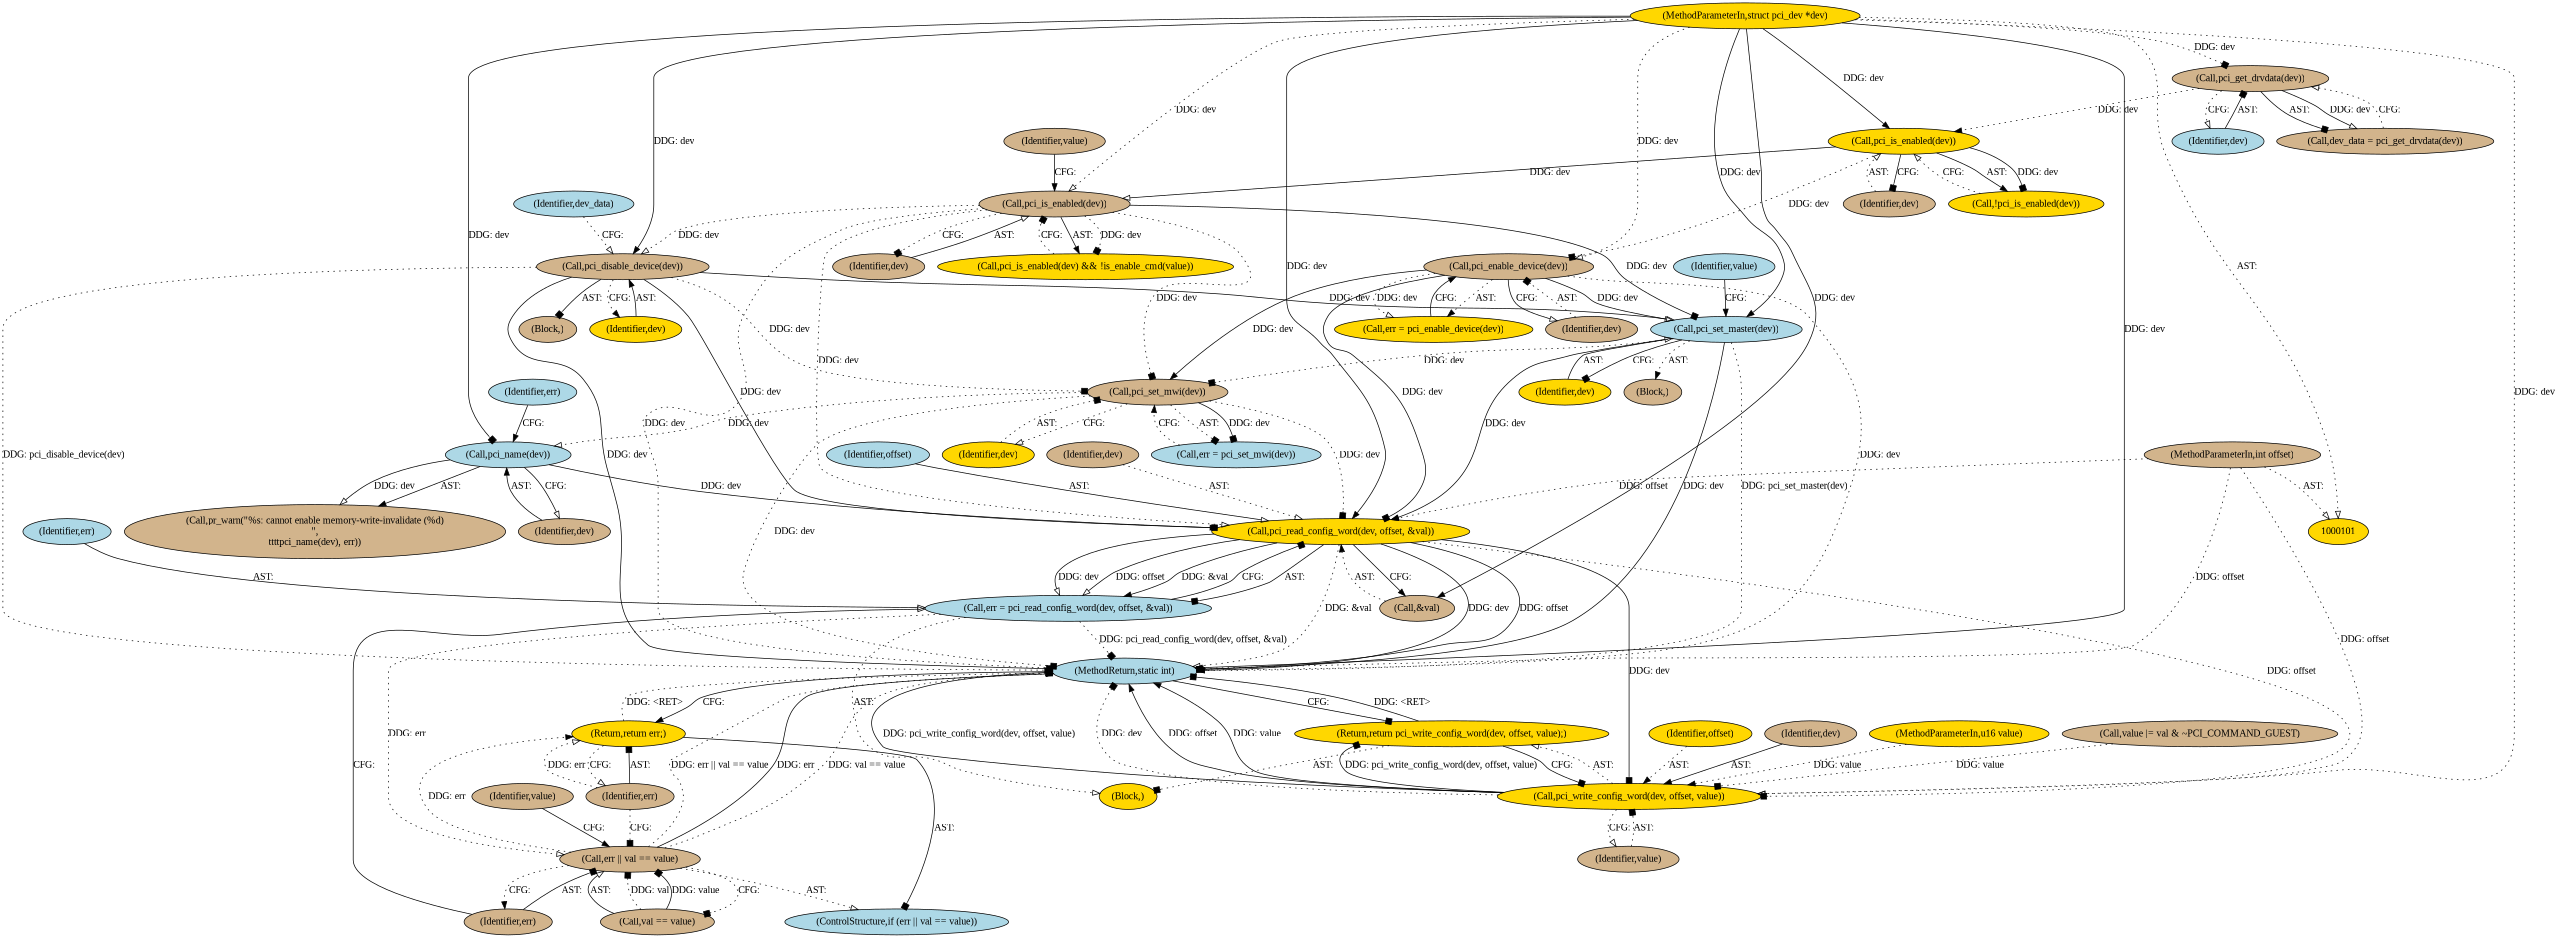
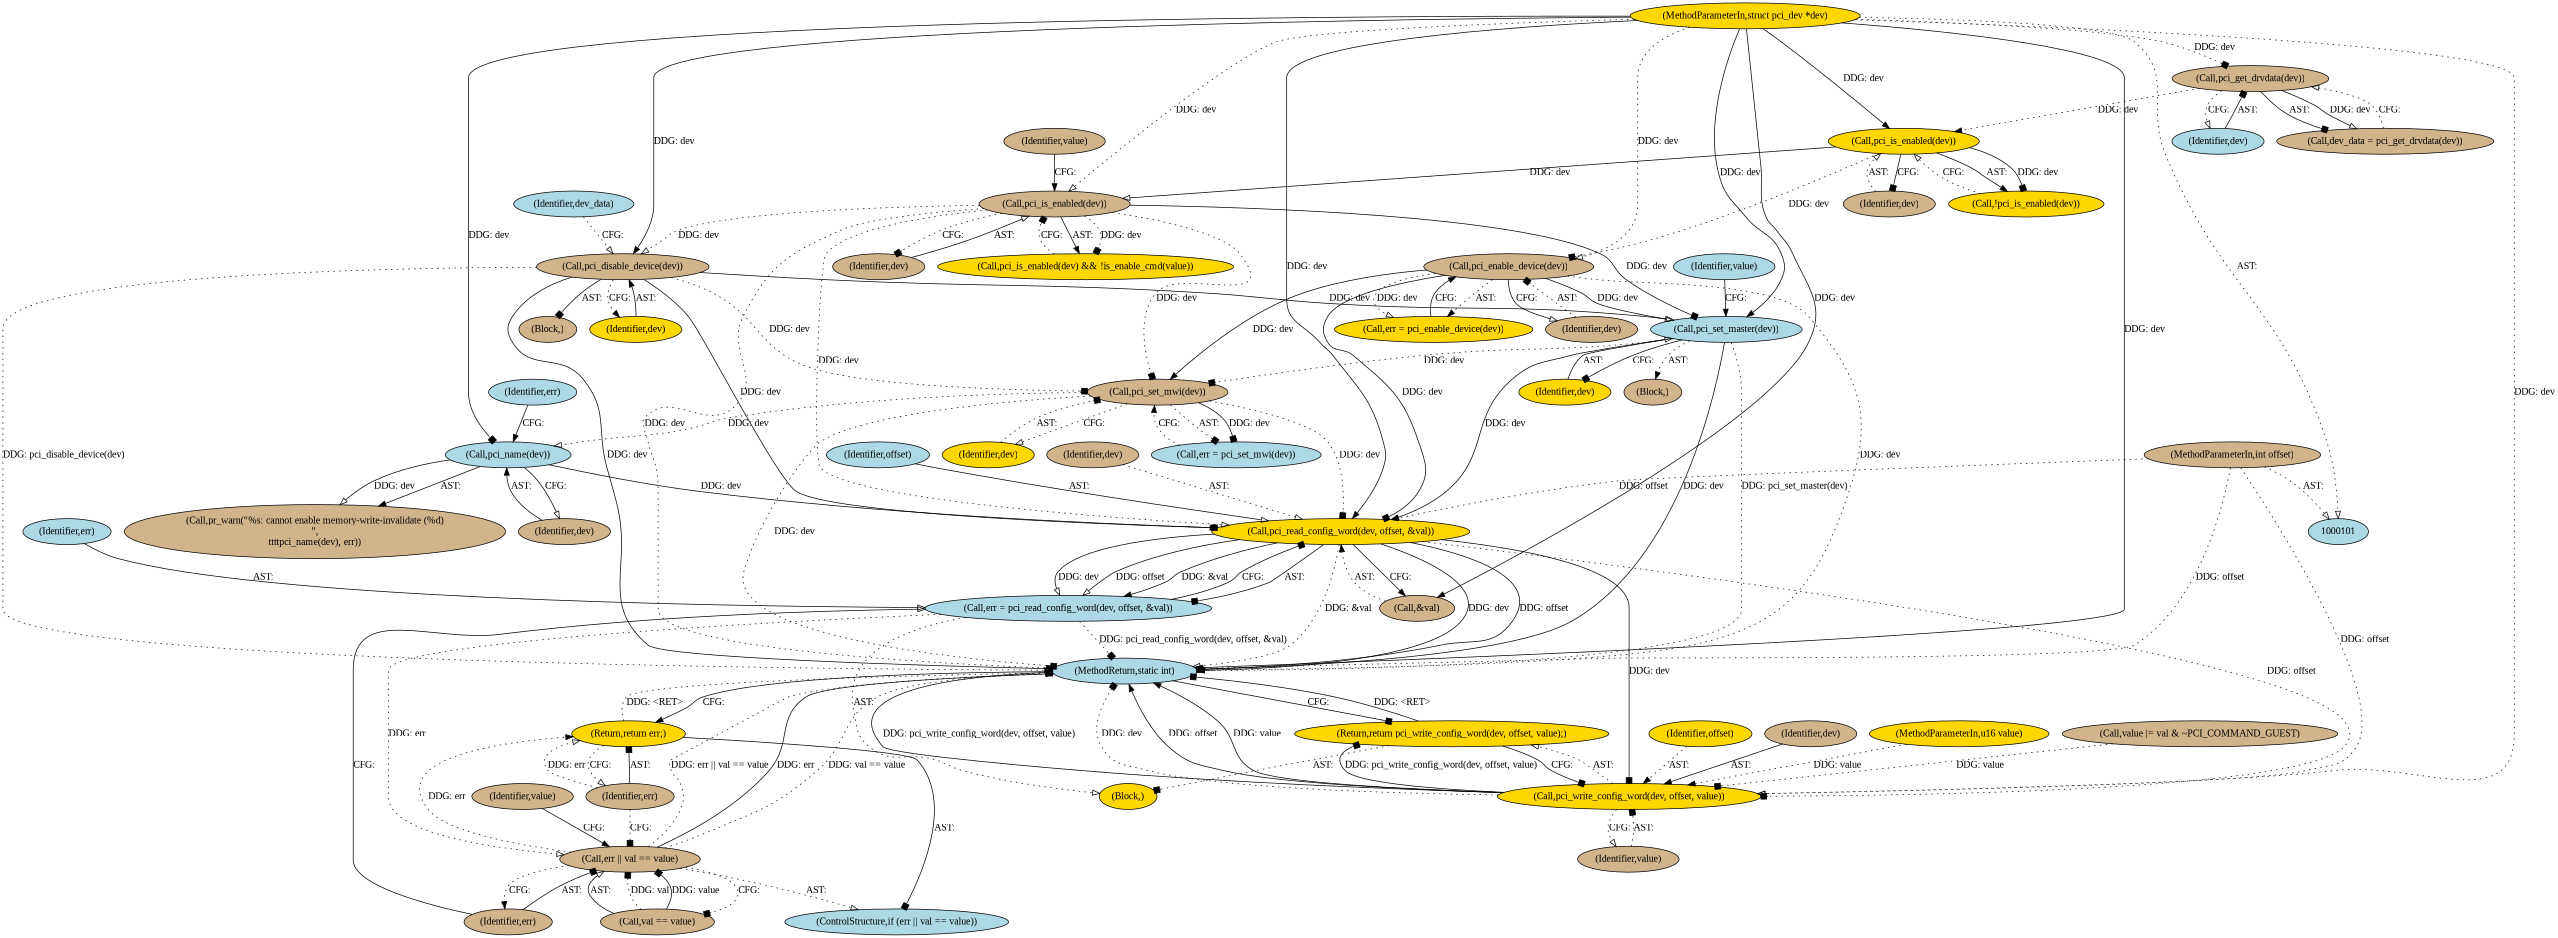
node "1000101": fillcolor gold -> lightblue
